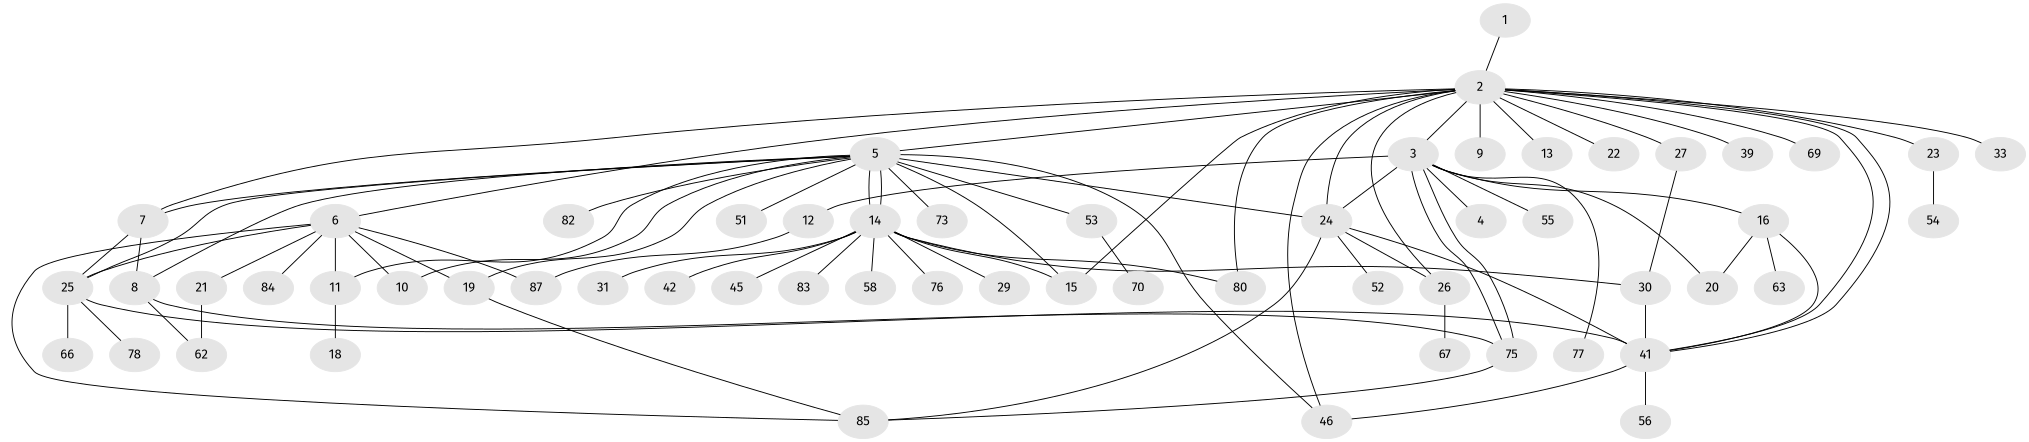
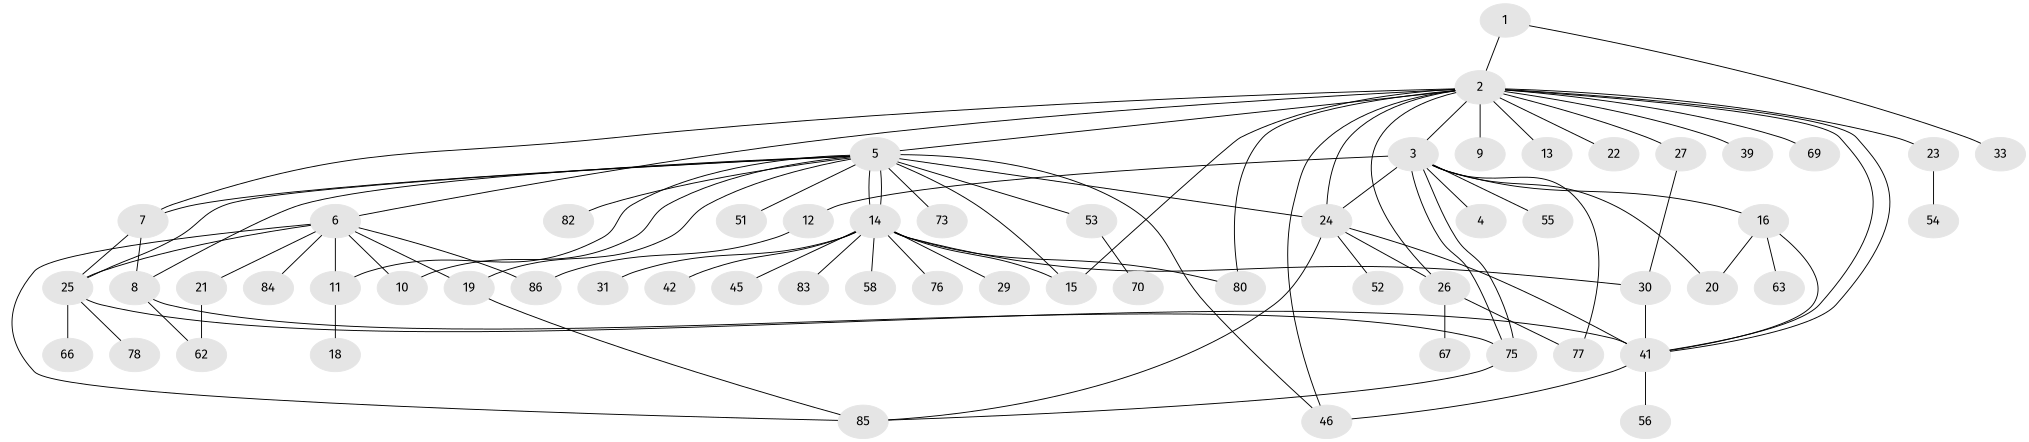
edge "2" -- "33": now "1" -- "33"
node "87": label "87" -> "86"
edge "26" -- "77": added
